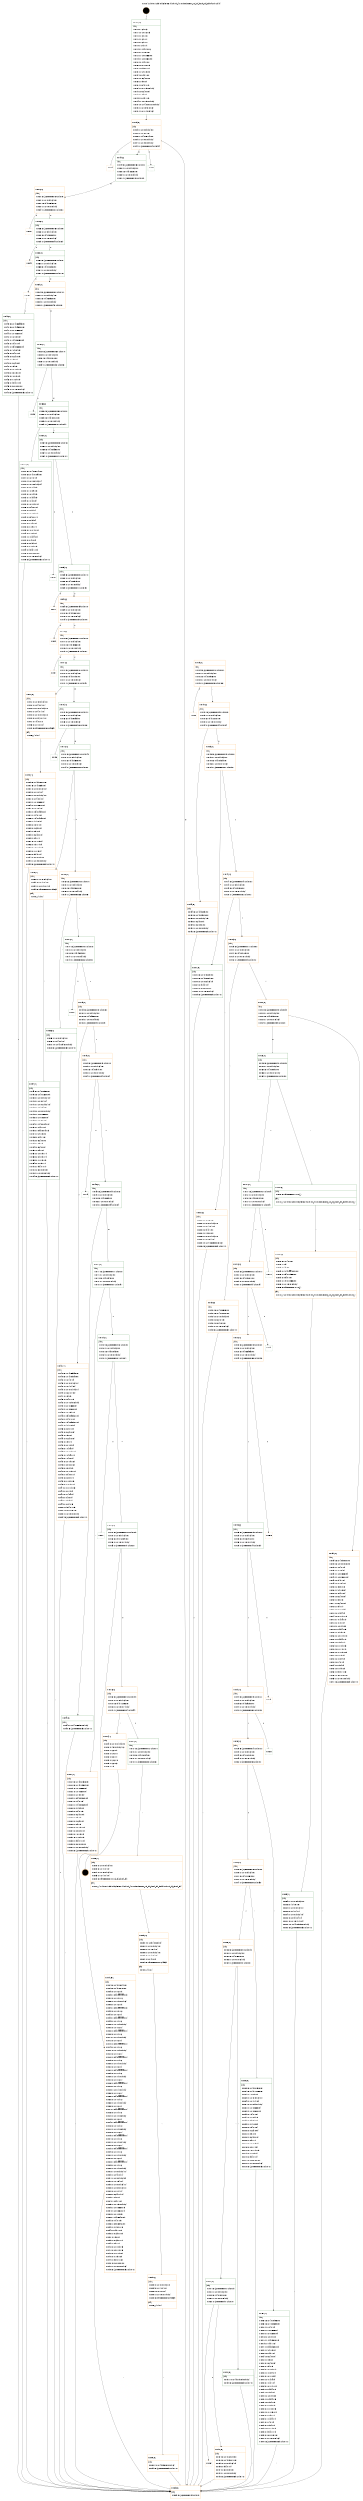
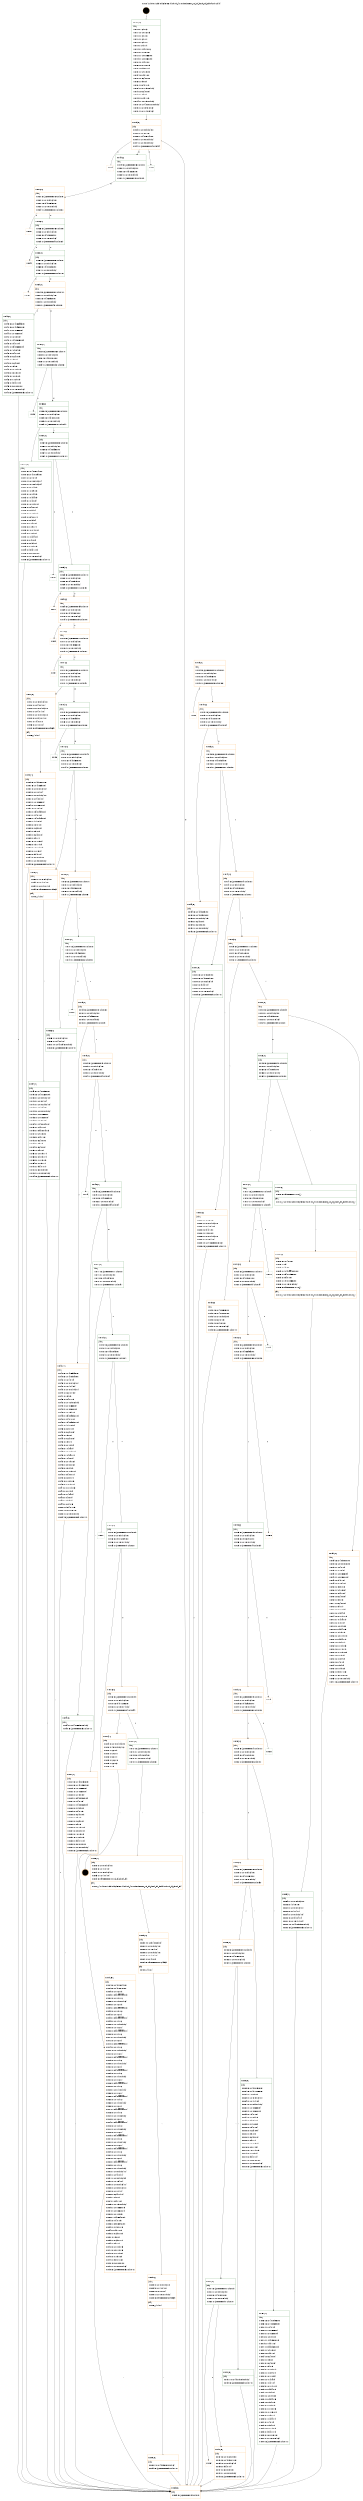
edge "0x4025a0" -> "0x401f0e [91]": now "0x40156d [28]" -> "0x401f0e [91]"
